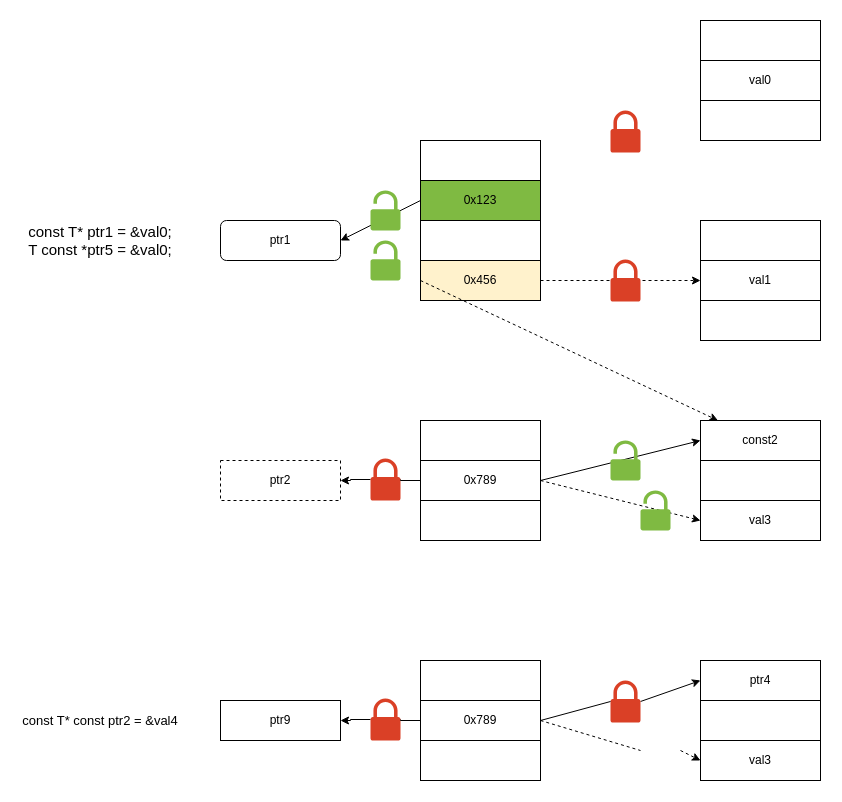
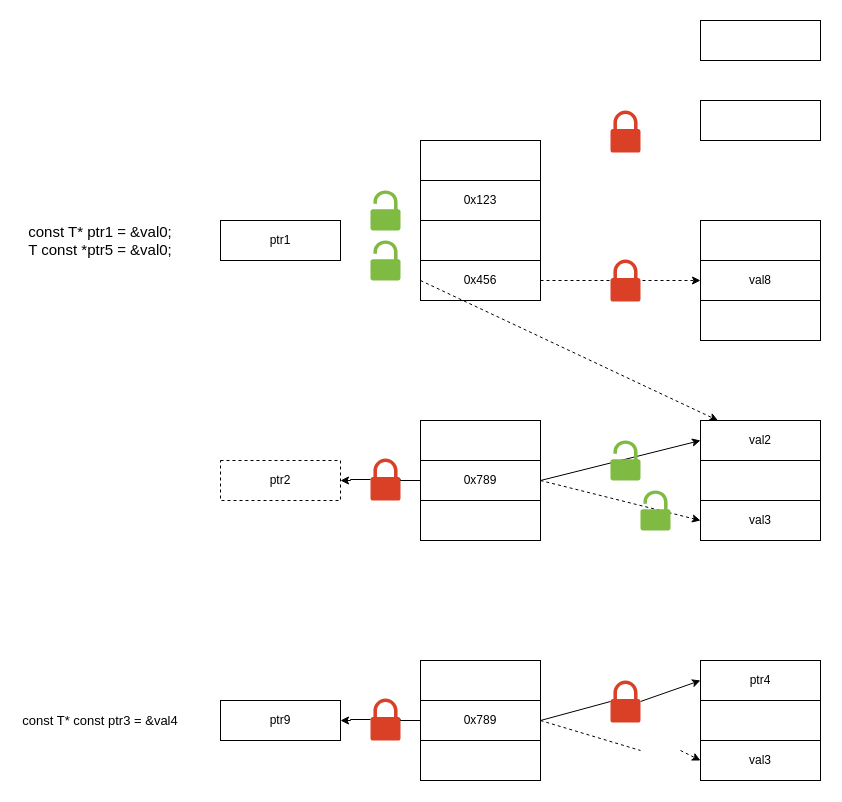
node "val0": removed
node "0x123": fillcolor #7fba42 -> #ffffff
edge "0x123" -> "ptr1": removed
node "ptr1": shape rounded rectangle -> rectangle
node "0x456": fillcolor #fff2cc -> #ffffff
node "val1": label "val1" -> "val8"
node "const2": label "const2" -> "val2"
node "const T* const ptr2 = &val4": label "const T* const ptr2 = &val4" -> "const T* const ptr3 = &val4"
